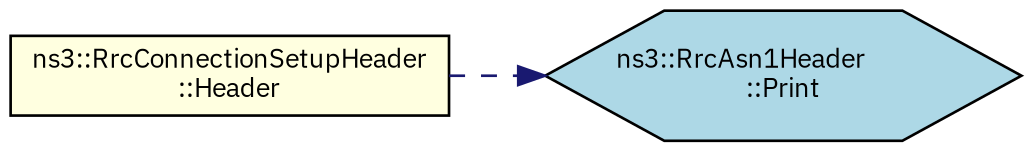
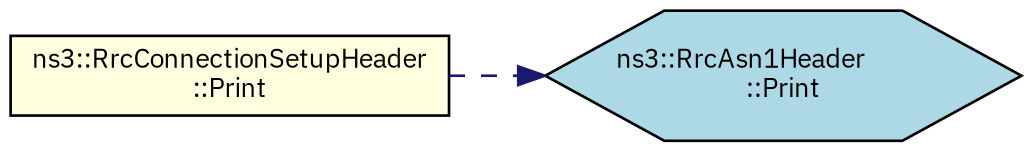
node "ns3::RrcConnectionSetupHeader ::Header": label "ns3::RrcConnectionSetupHeader ::Header" -> "ns3::RrcConnectionSetupHeader ::Print"
